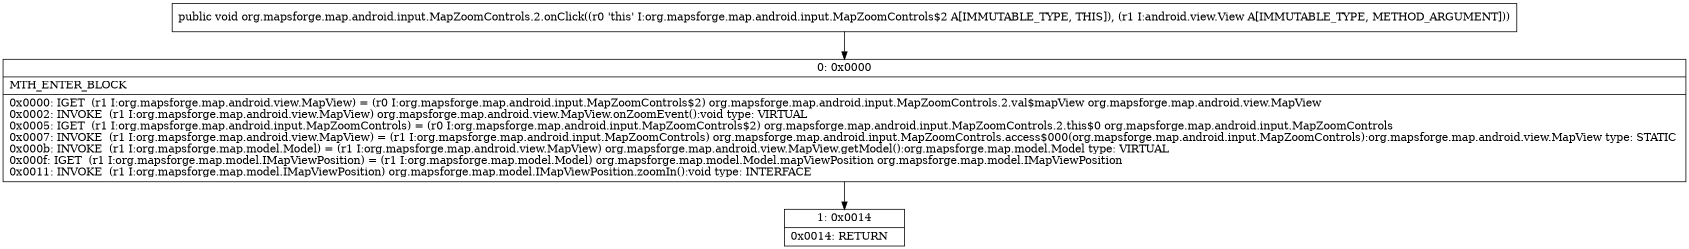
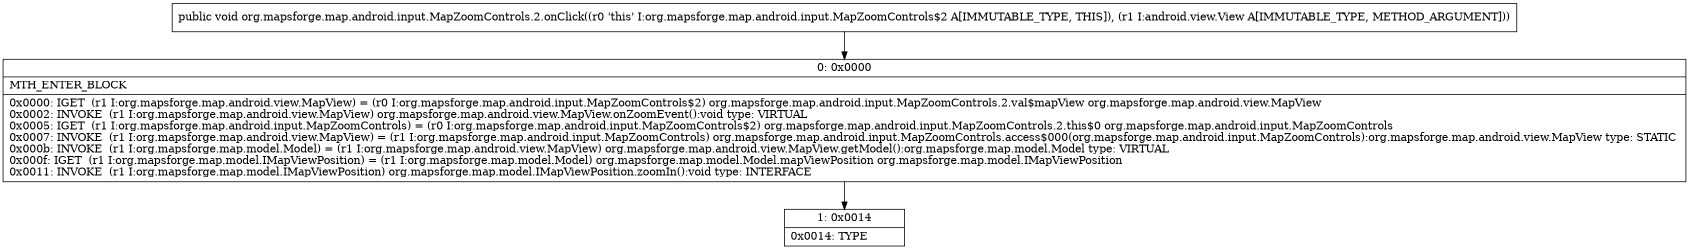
node "1: 0x0014": text "0x0014: RETURN" -> "0x0014: TYPE"
